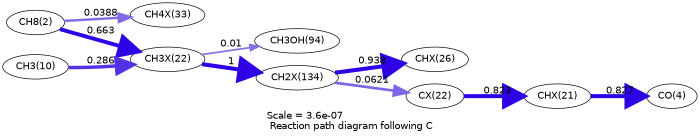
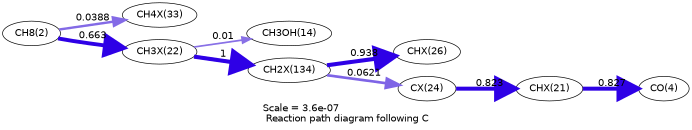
node "CH3OH(94)": label "CH3OH(94)" -> "CH3OH(14)"
node "CH3(10)": removed
node "CX(22)": label "CX(22)" -> "CX(24)"
